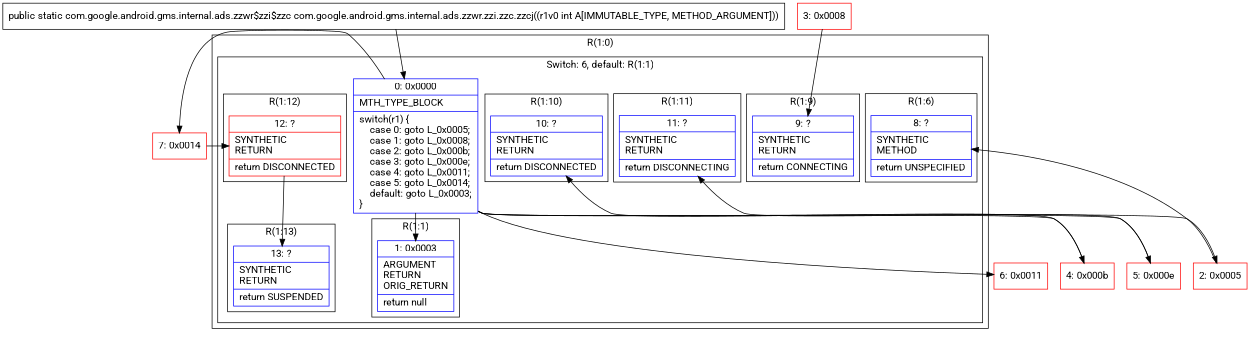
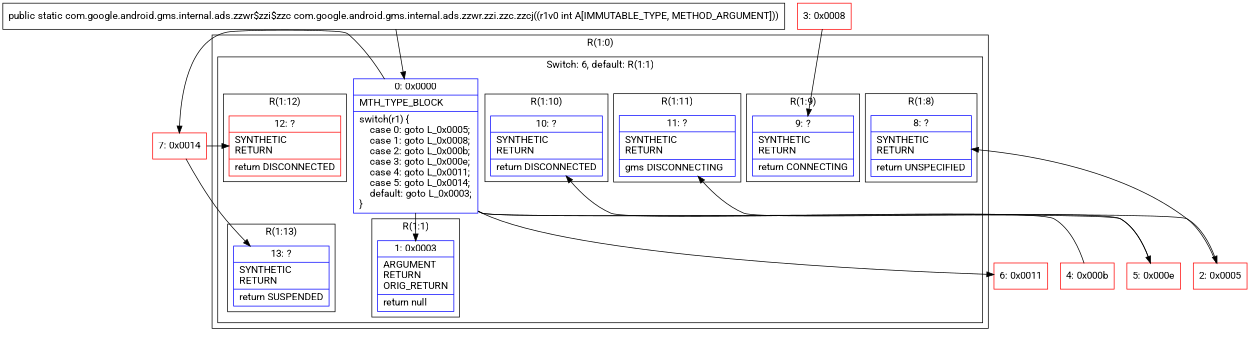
cluster "R(1:6)": label "R(1:6)" -> "R(1:8)"
node "8: ?": text "METHOD" -> "RETURN"
node "11: ?": text "return DISCONNECTING" -> "gms DISCONNECTING"
edge "12: ?" -> "13: ?": now "7: 0x0014" -> "13: ?"
edge "0: 0x0000" -> "4: 0x000b": removed
